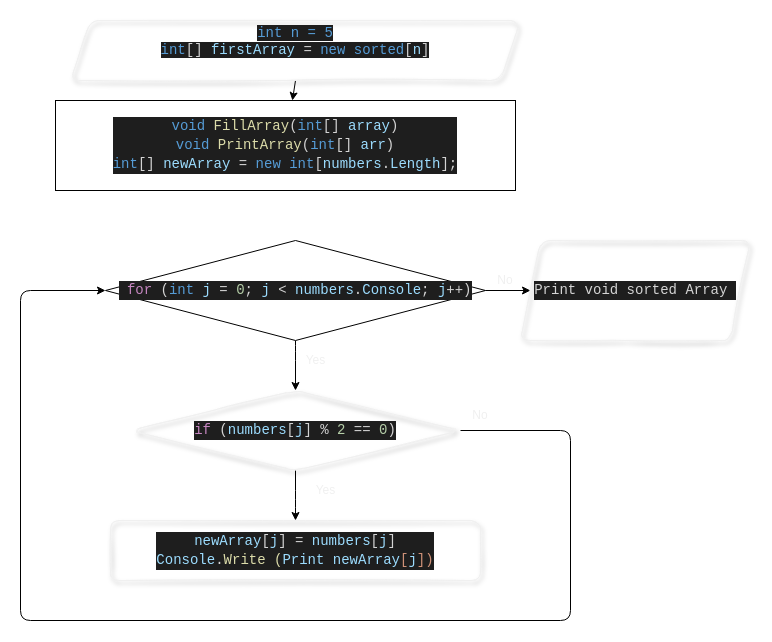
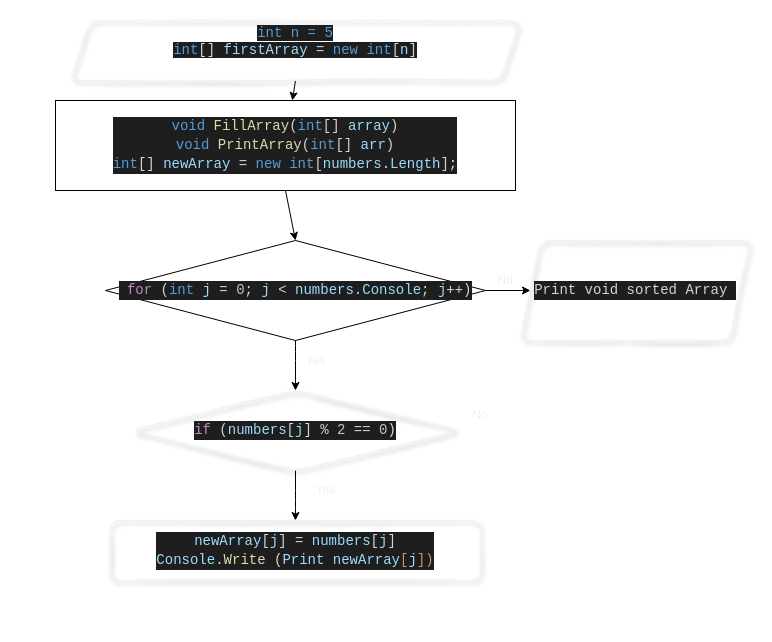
node "int n = 5 int[] firstArray = new sorted[n]": label "int n = 5 int[] firstArray = new sorted[n]" -> "int n = 5 int[] firstArray = new int[n]"
edge "void FillArray(int[] array) void PrintArray(int[] arr) int[] newArray = new int[numbers.Length];" -> "for (int j = 0; j < numbers.Console; j++)": added
edge "if (numbers[j] % 2 == 0)" -> "for (int j = 0; j < numbers.Console; j++)": removed
